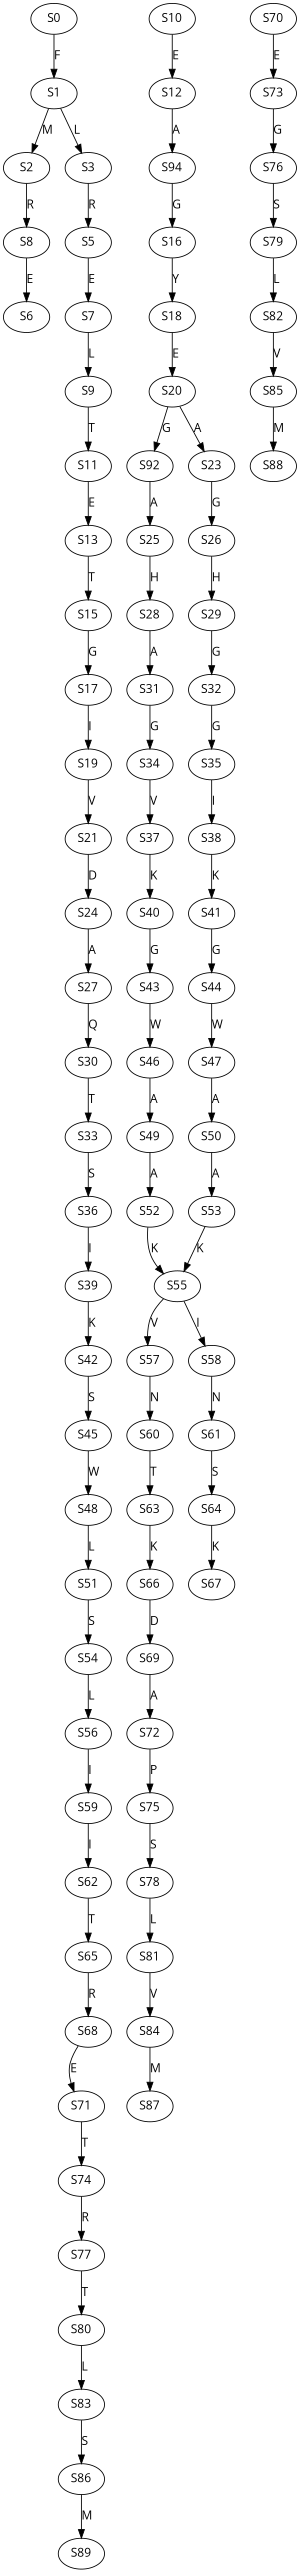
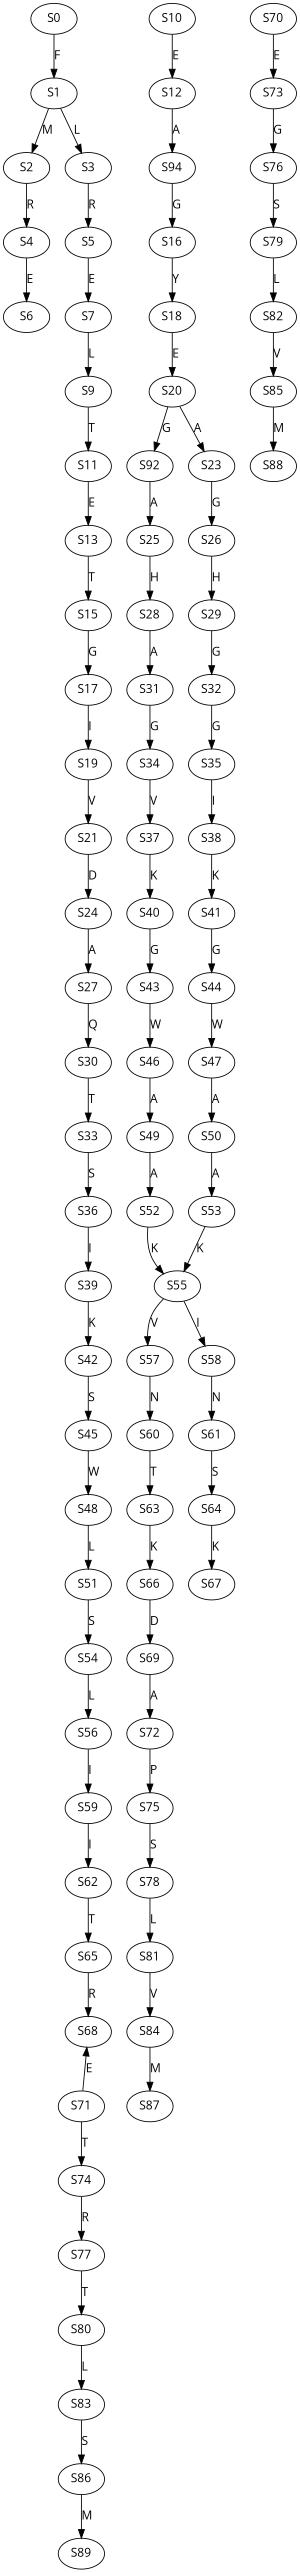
node "S8": label "S8" -> "S4"
edge "S68" -> "S71": reversed
